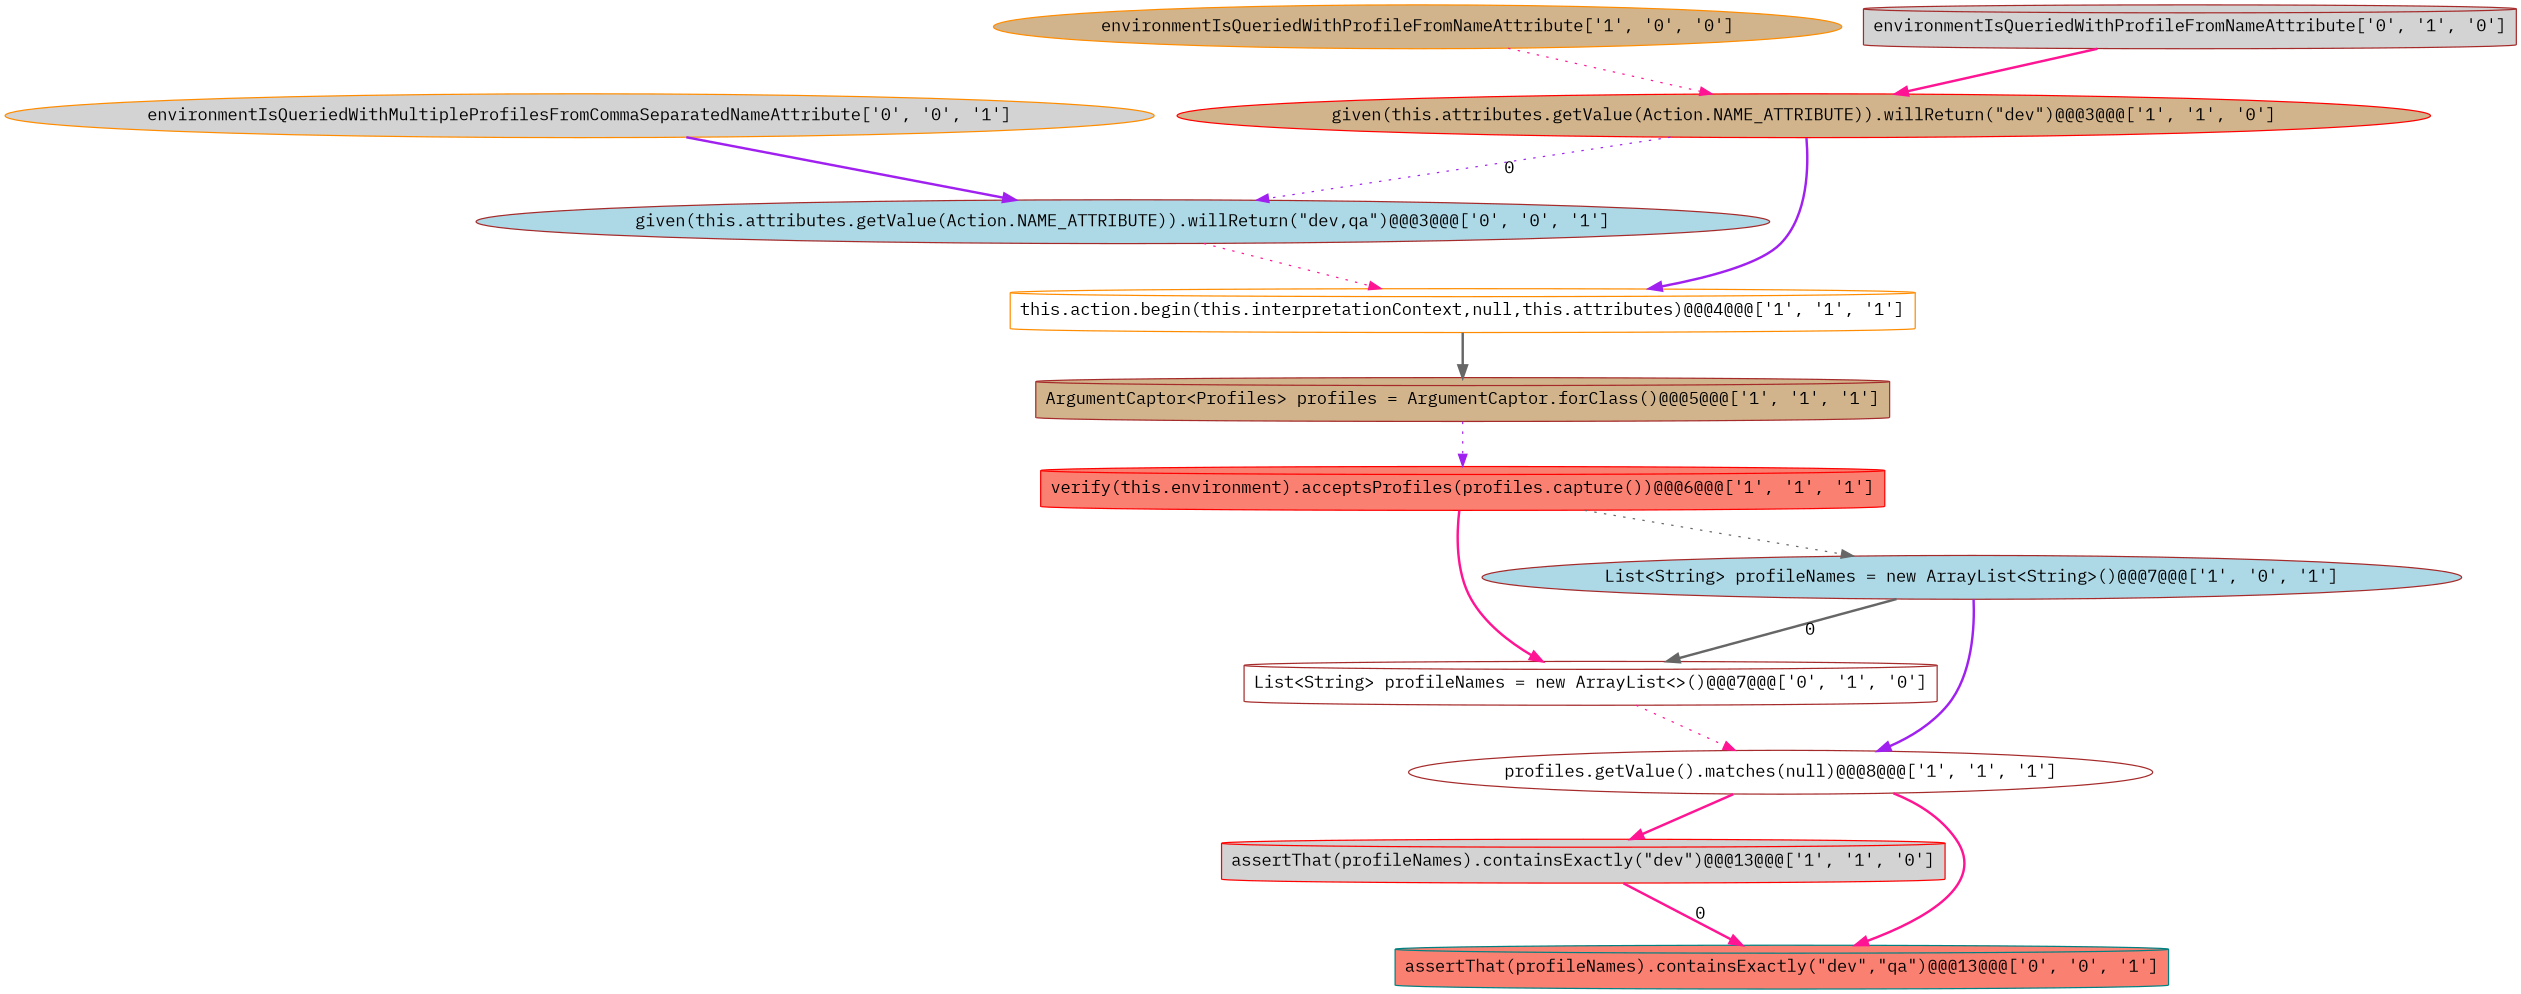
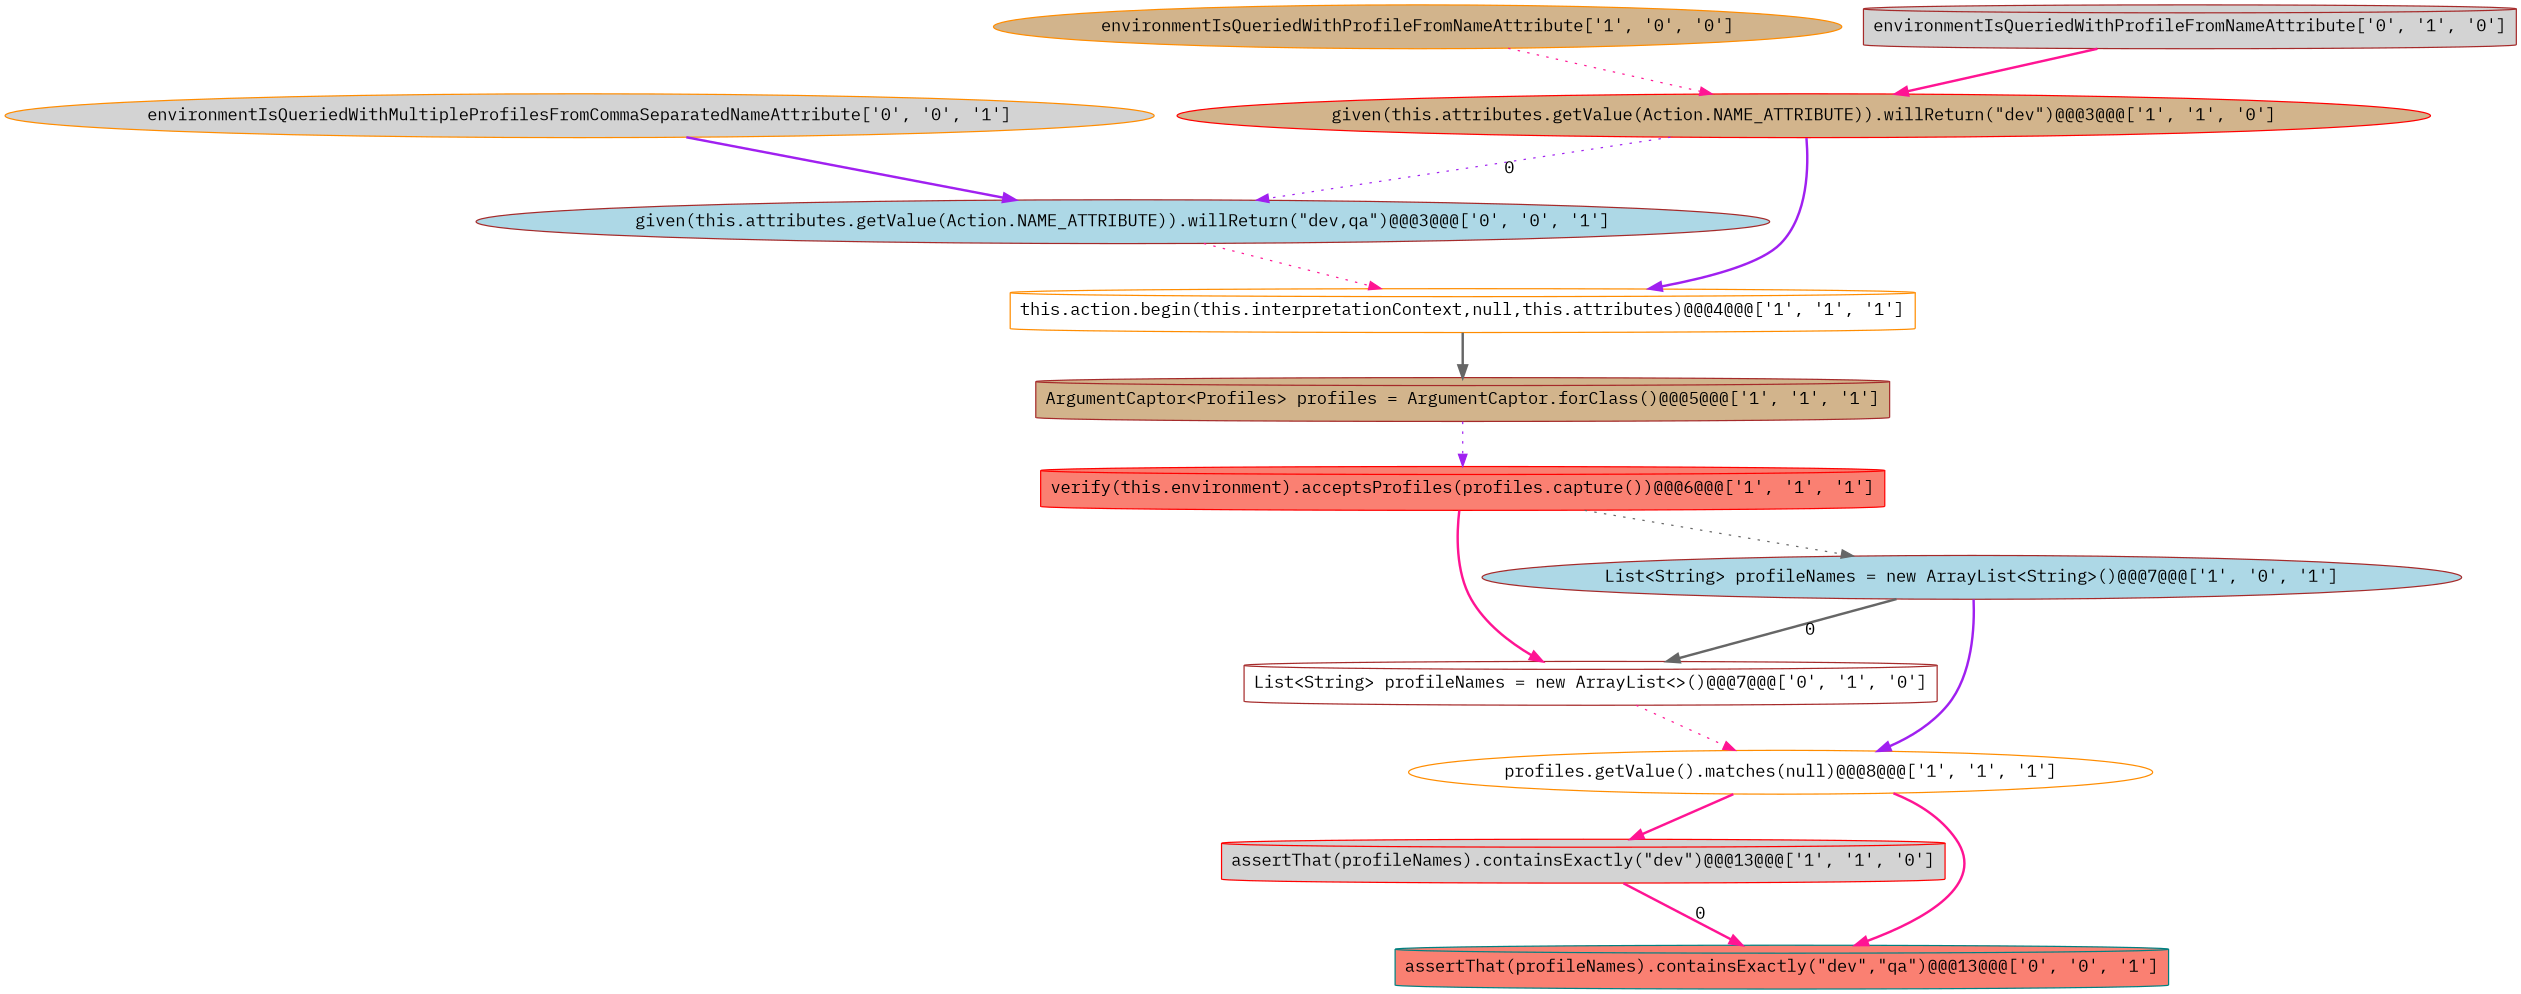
node "profiles.getValue().matches(null)@@@8@@@['1', '1', '1']": color brown -> darkorange
